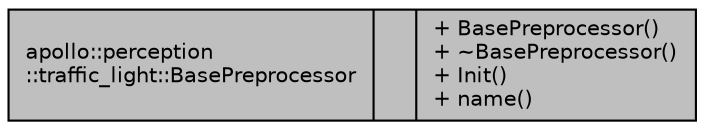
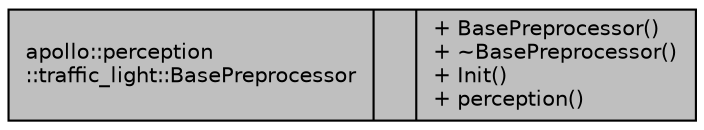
node "apollo::perception": text "+ name()" -> "+ perception()"
